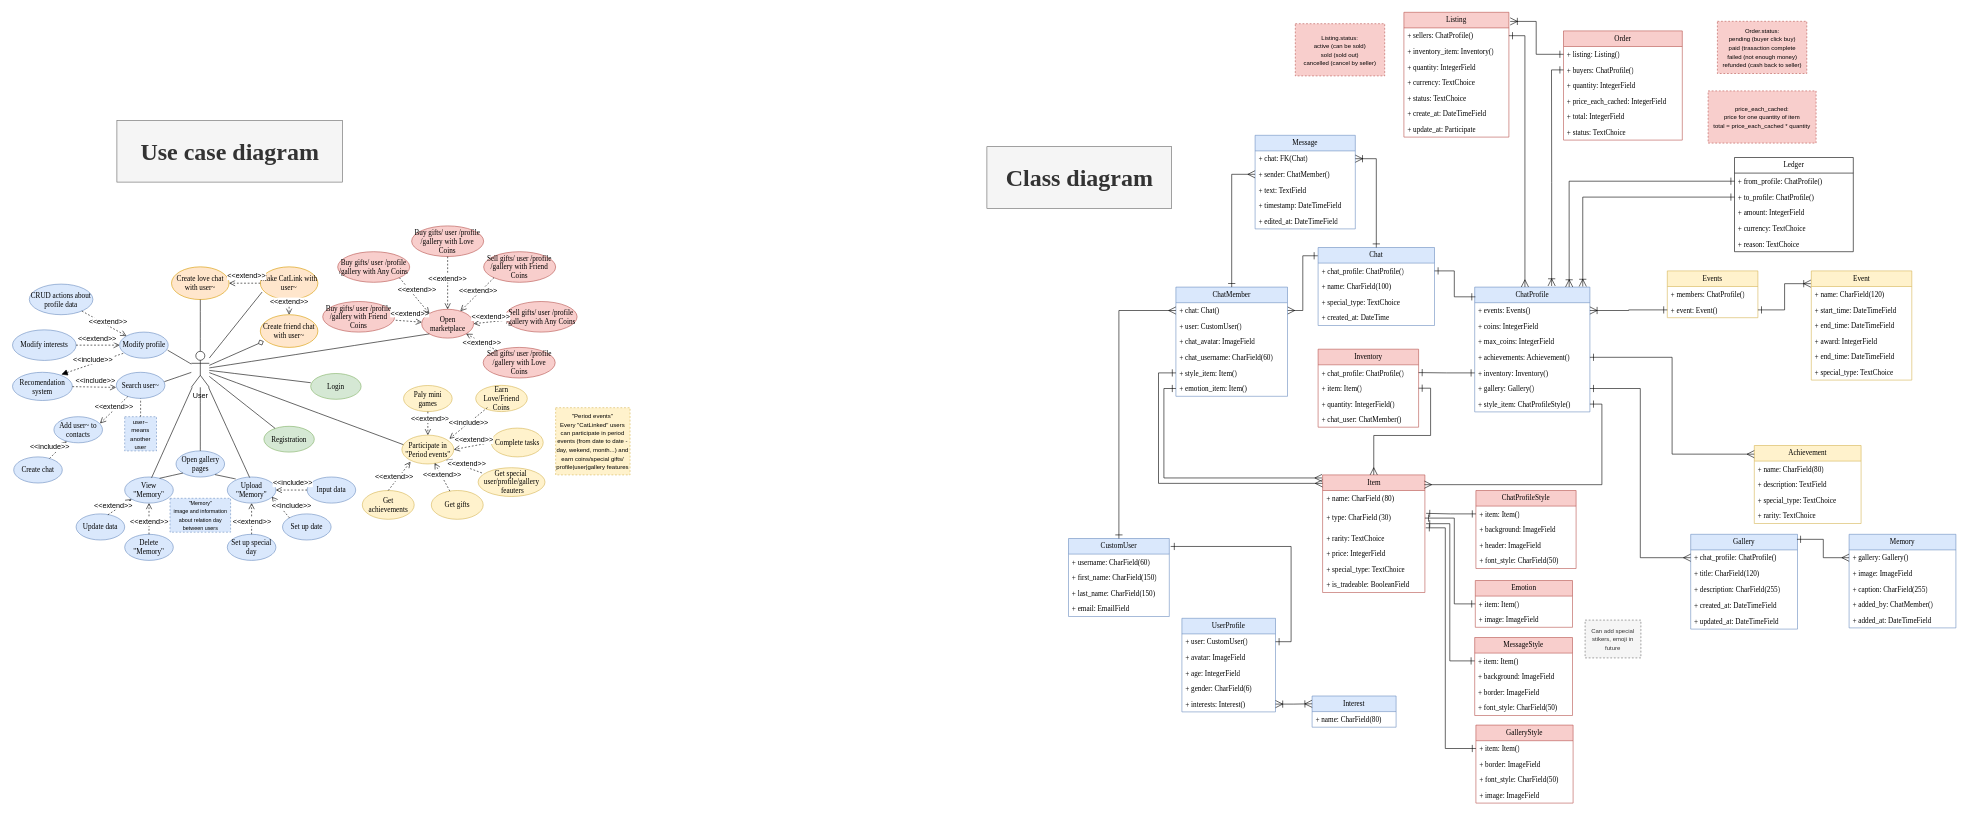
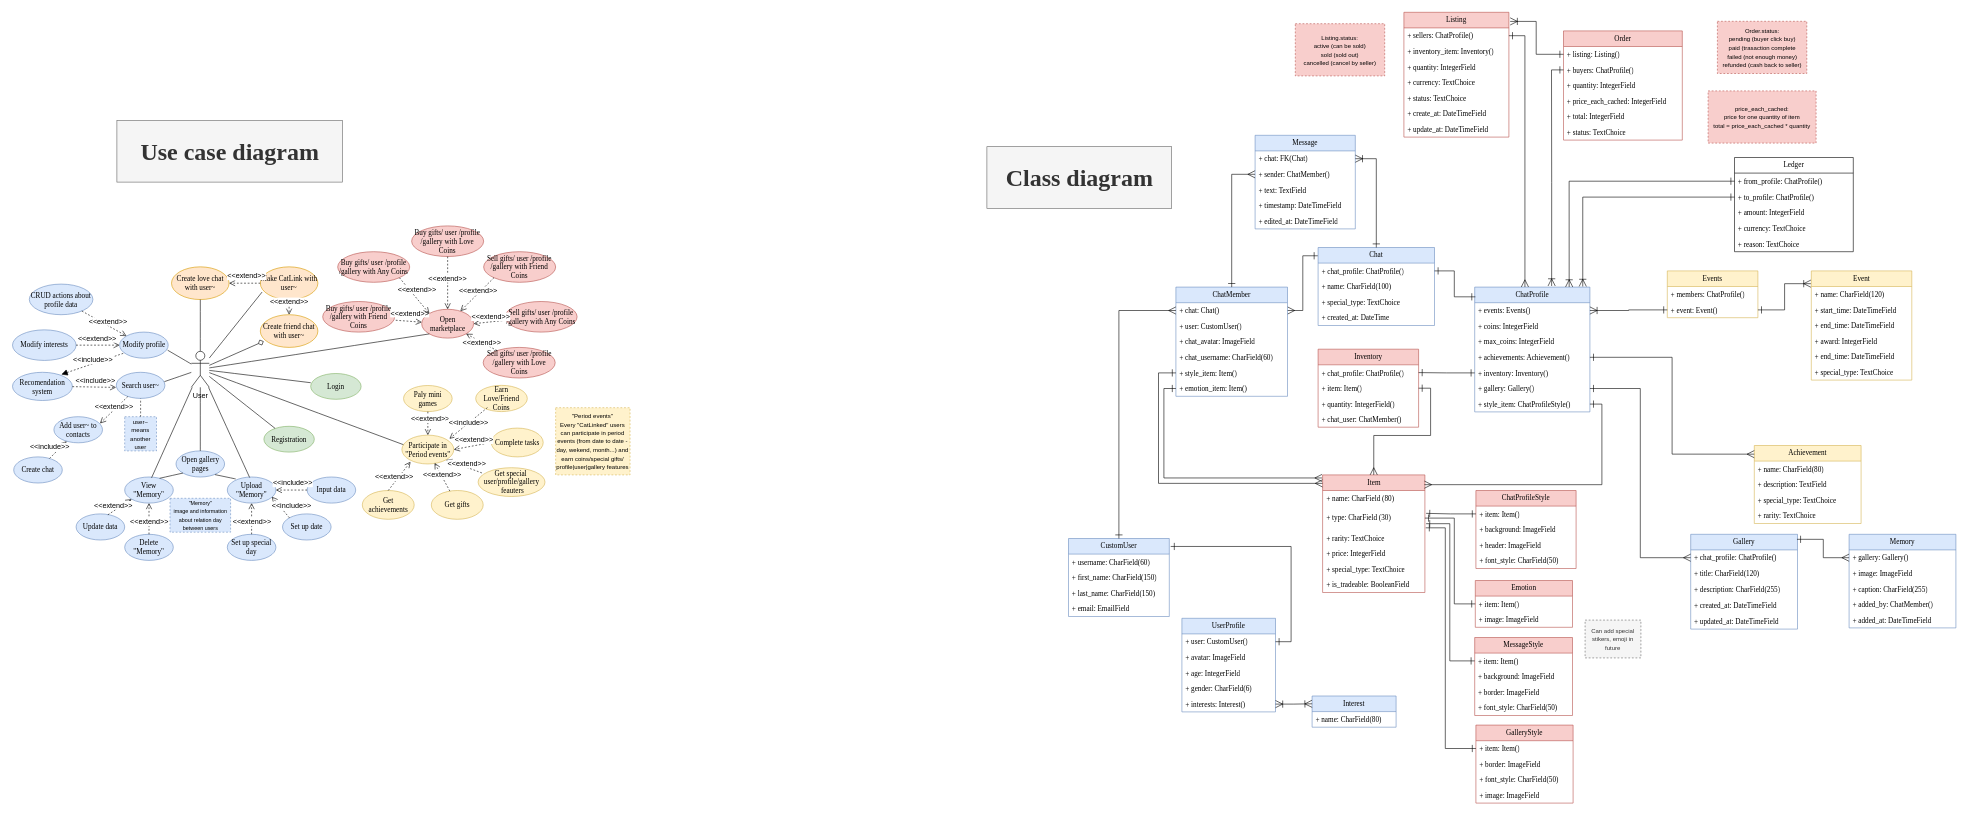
node "+ update_at: Participate": label "+ update_at: Participate" -> "+ update_at: DateTimeField"
